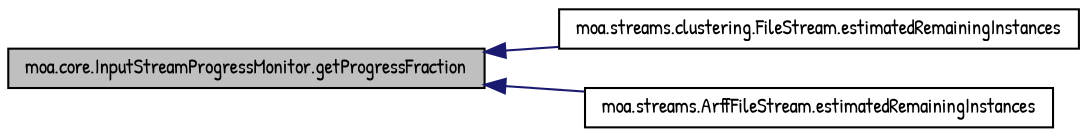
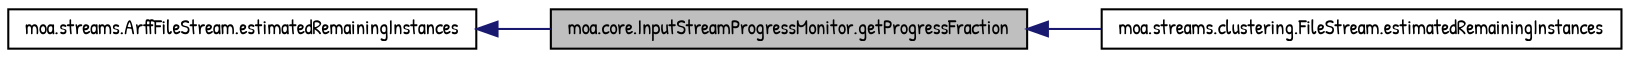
edge "moa.streams.ArffFileStream.estimatedRemainingInstances" -> "moa.core.InputStreamProgressMonitor.getProgressFraction": reversed
